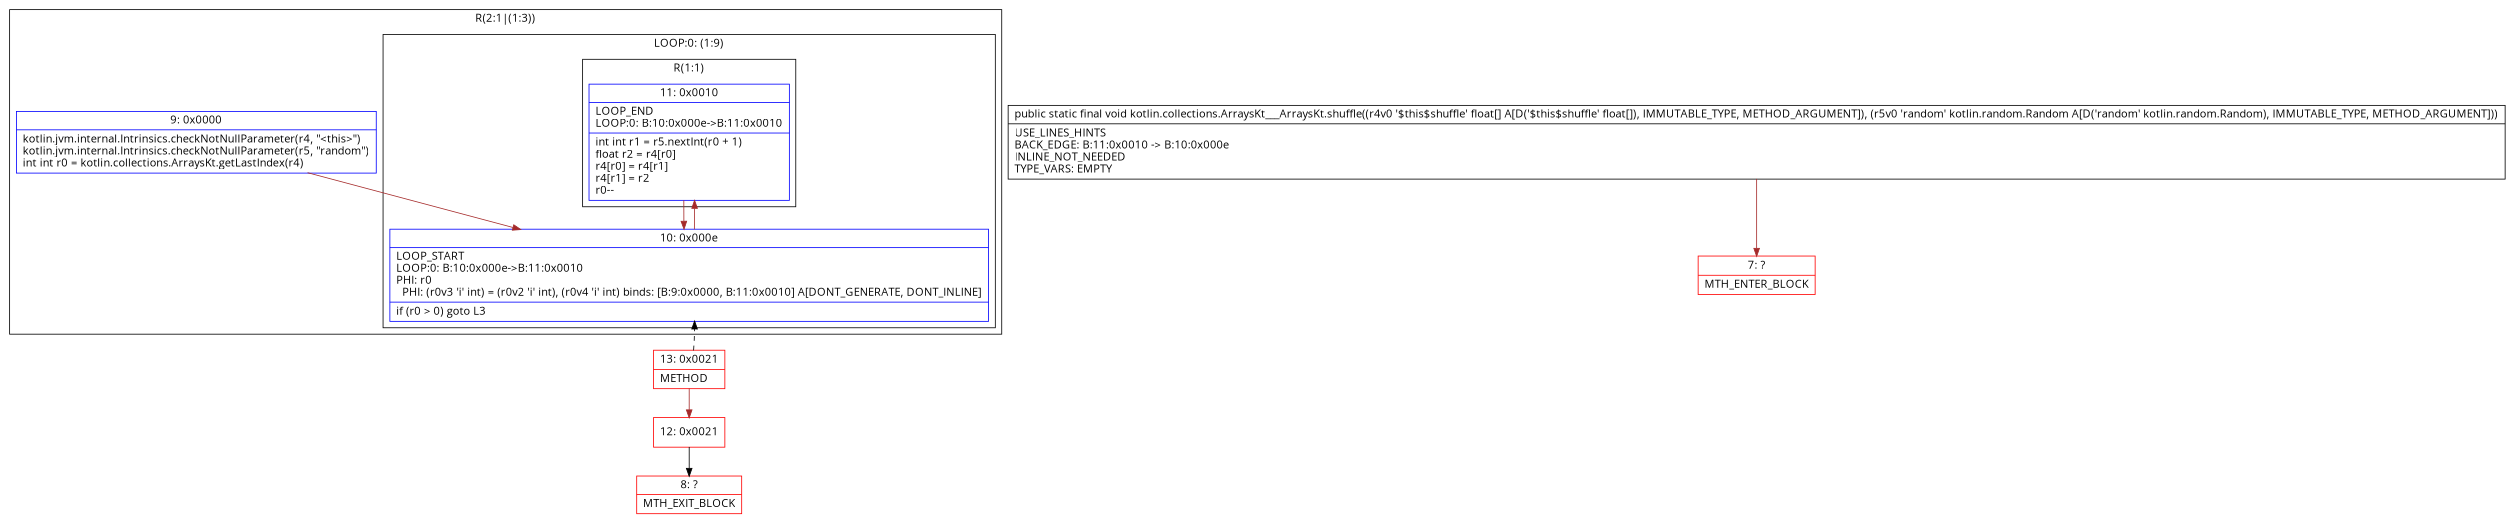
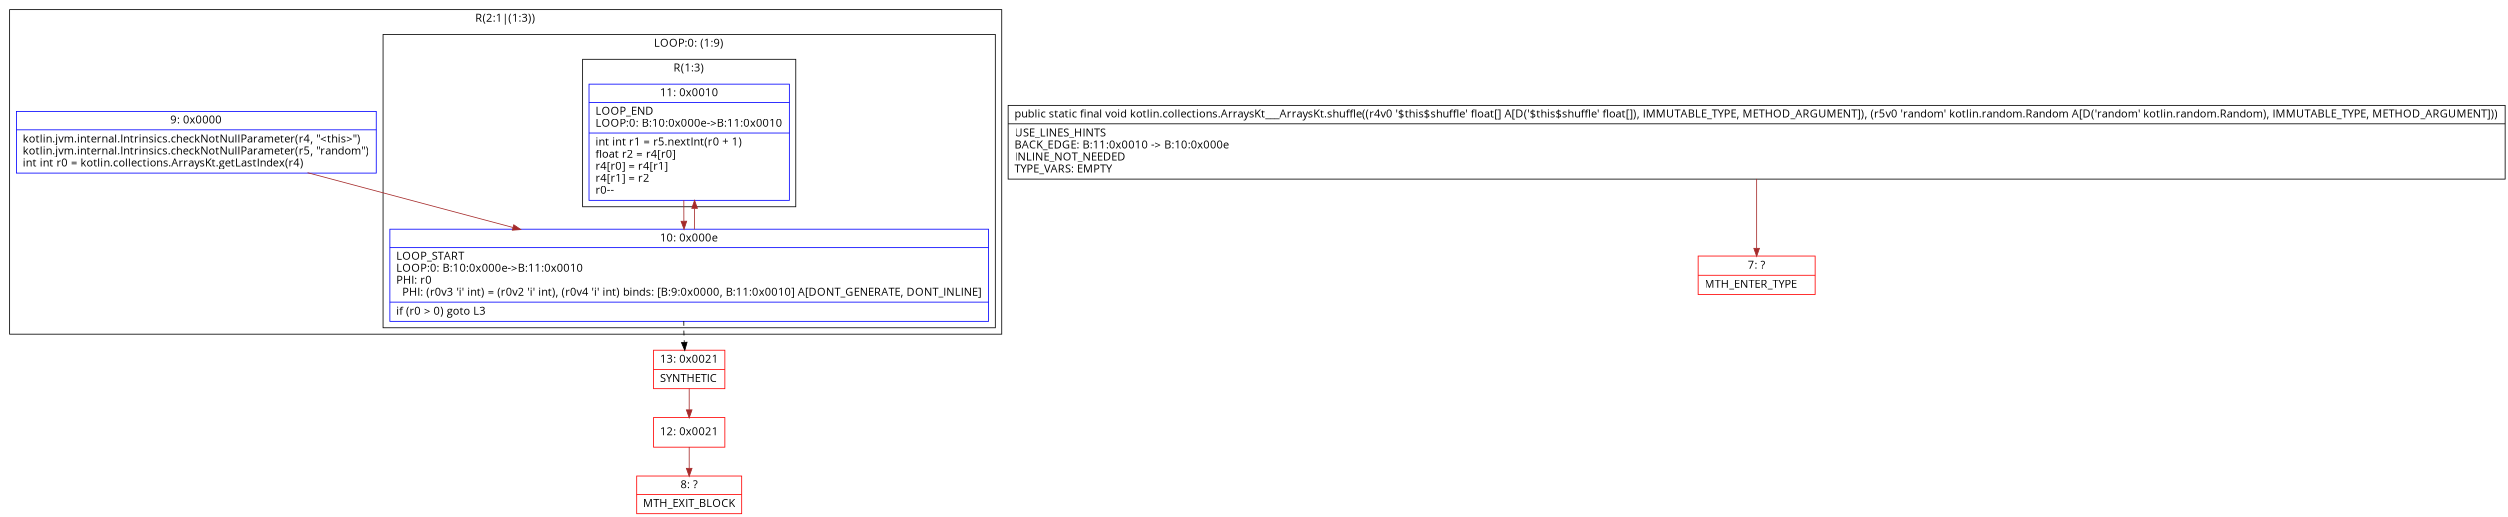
cluster "R(1:1)": label "R(1:1)" -> "R(1:3)"
node "7: ?": text "MTH_ENTER_BLOCK" -> "MTH_ENTER_TYPE"
edge "13: 0x0021" -> "10: 0x000e": reversed
node "13: 0x0021": text "METHOD" -> "SYNTHETIC"
edge "12: 0x0021" -> "8: ?": color black -> brown
